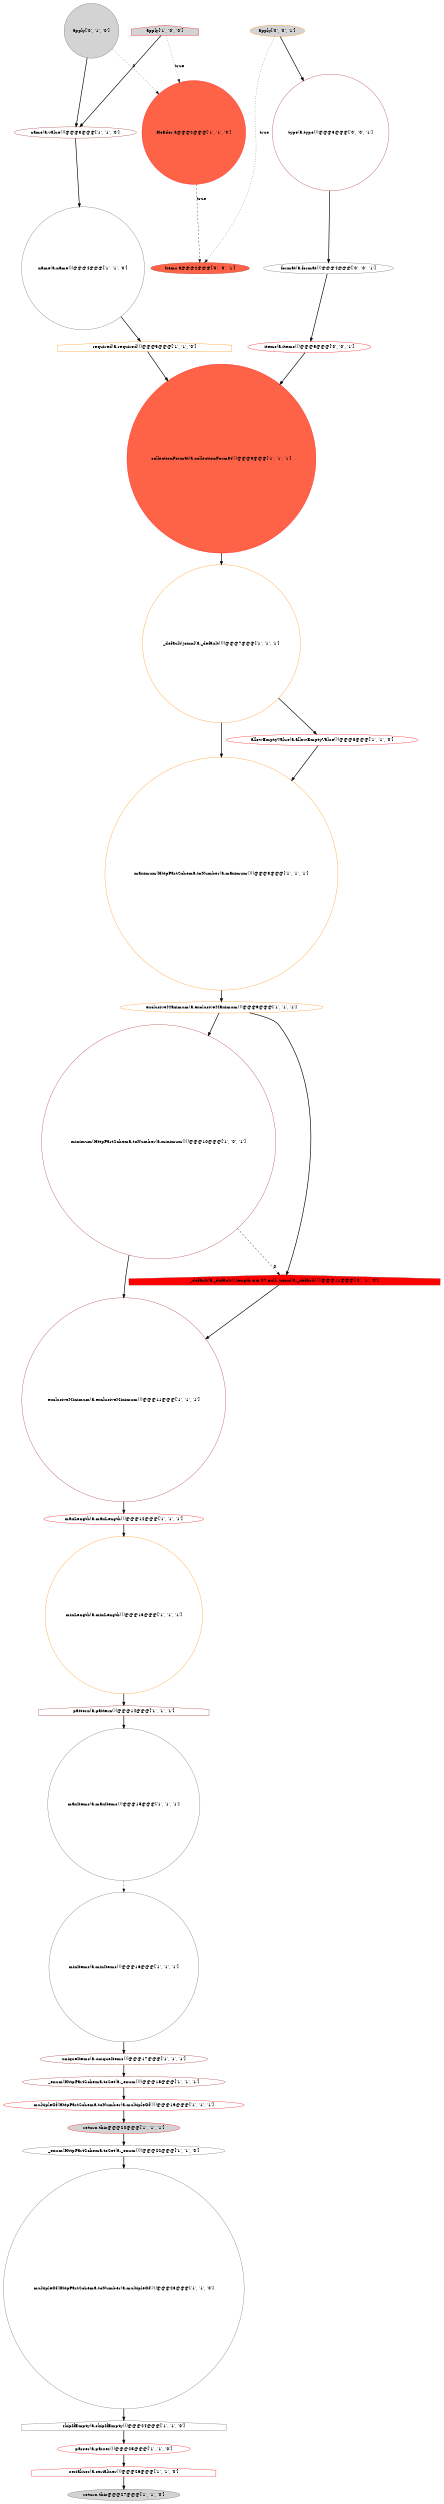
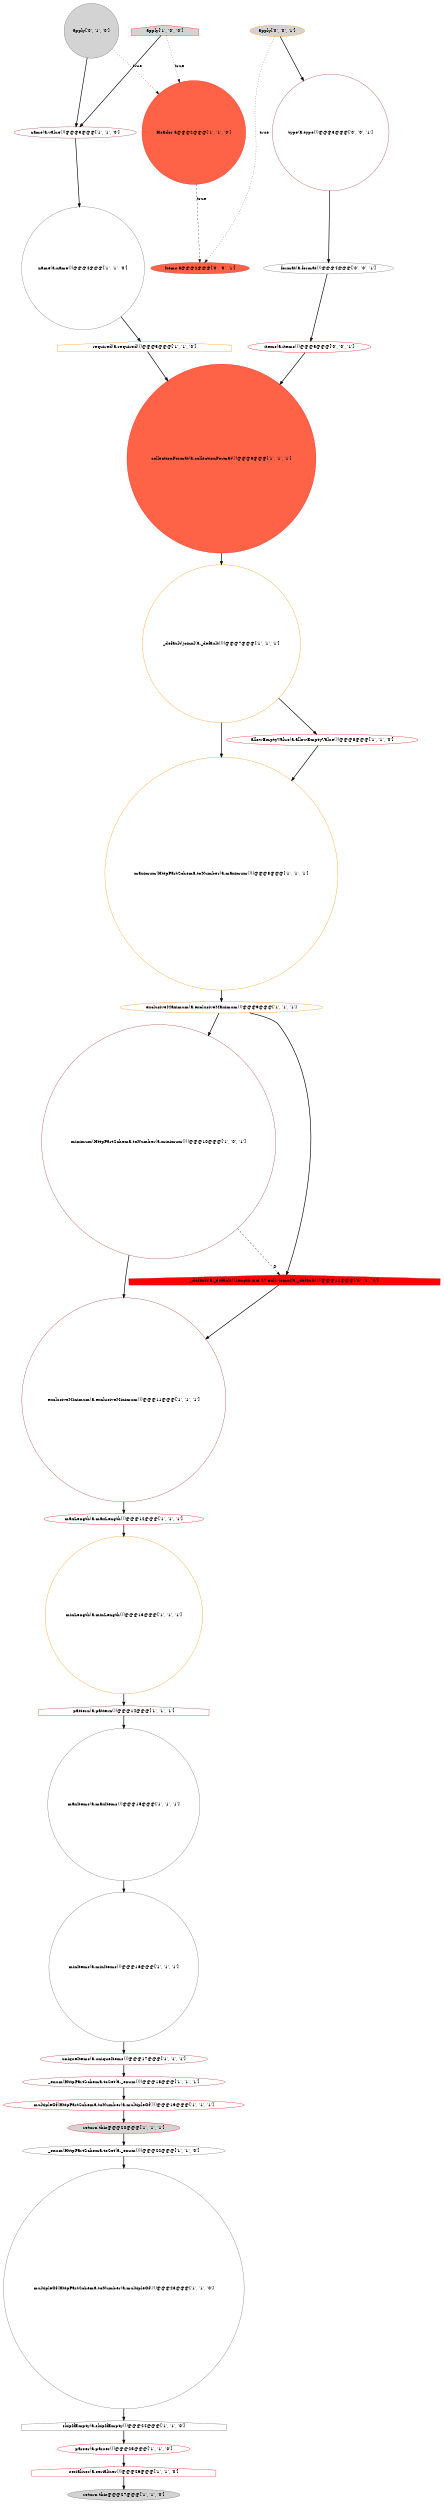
edge "apply['0', '1', '0']" -> "Header a@@@2@@@['1', '1', '0']": label "0" -> "true"
edge "maxItems(a.maxItems())@@@15@@@['1', '1', '1']" -> "minItems(a.minItems())@@@16@@@['1', '1', '1']": style dashed -> bold
